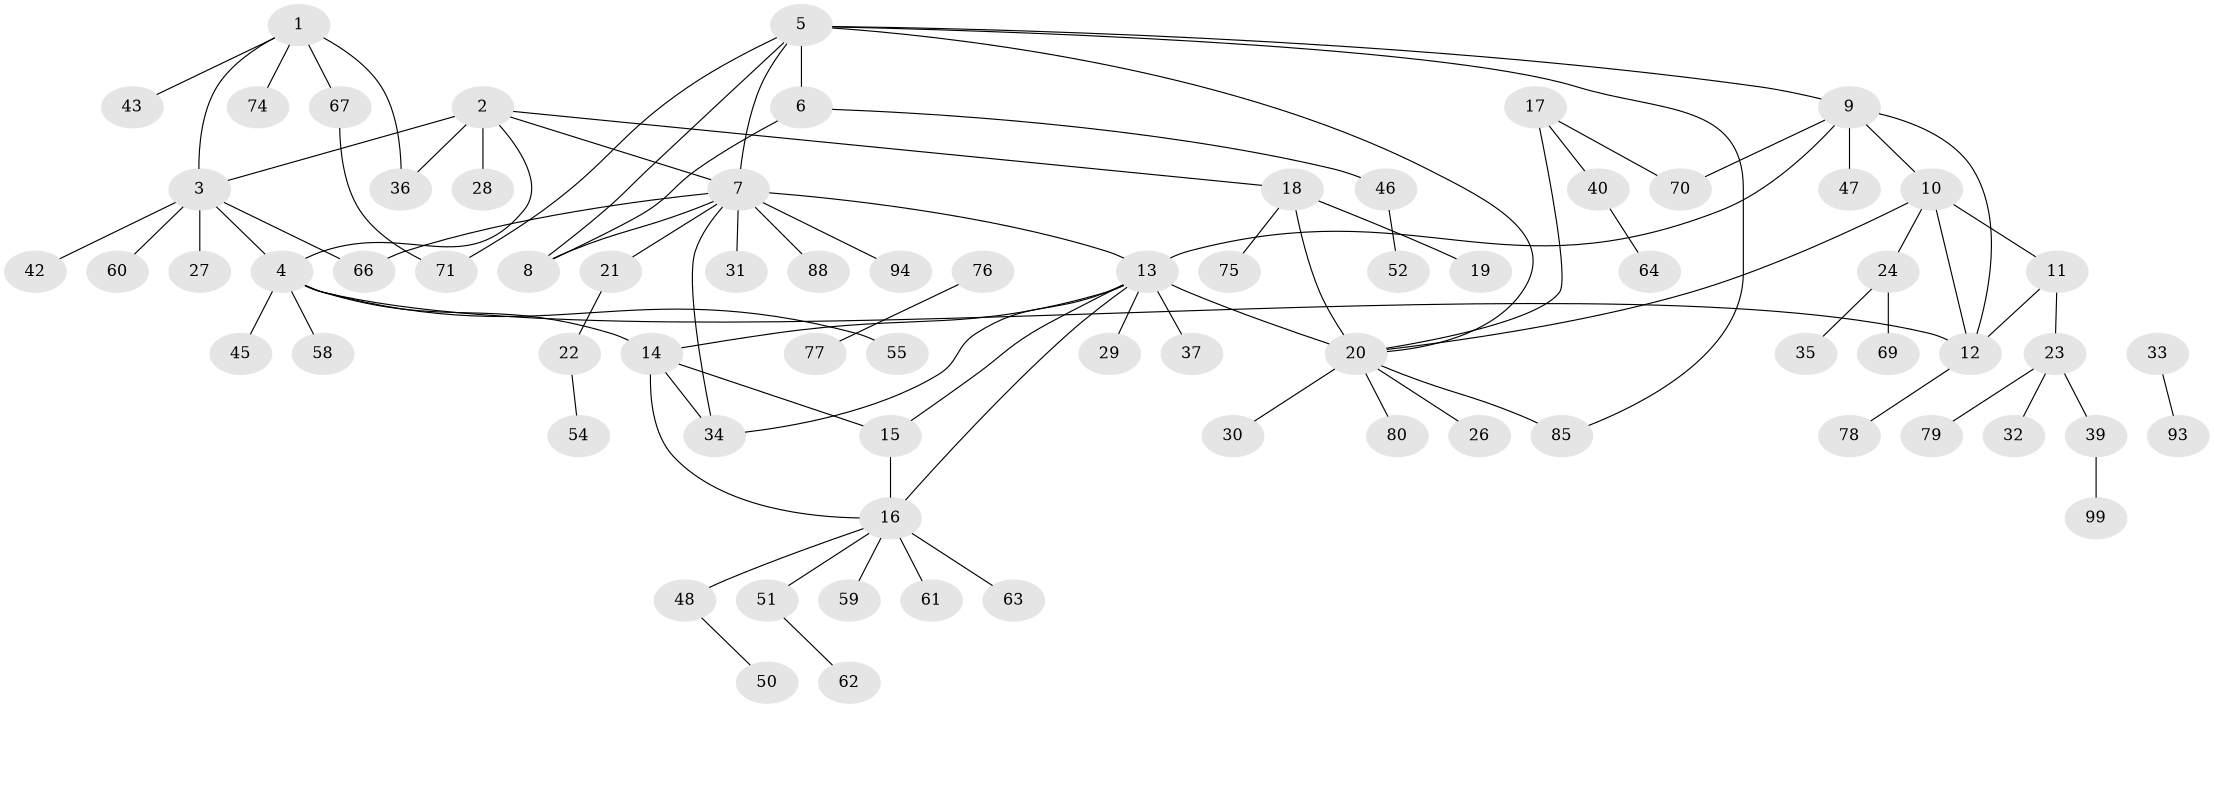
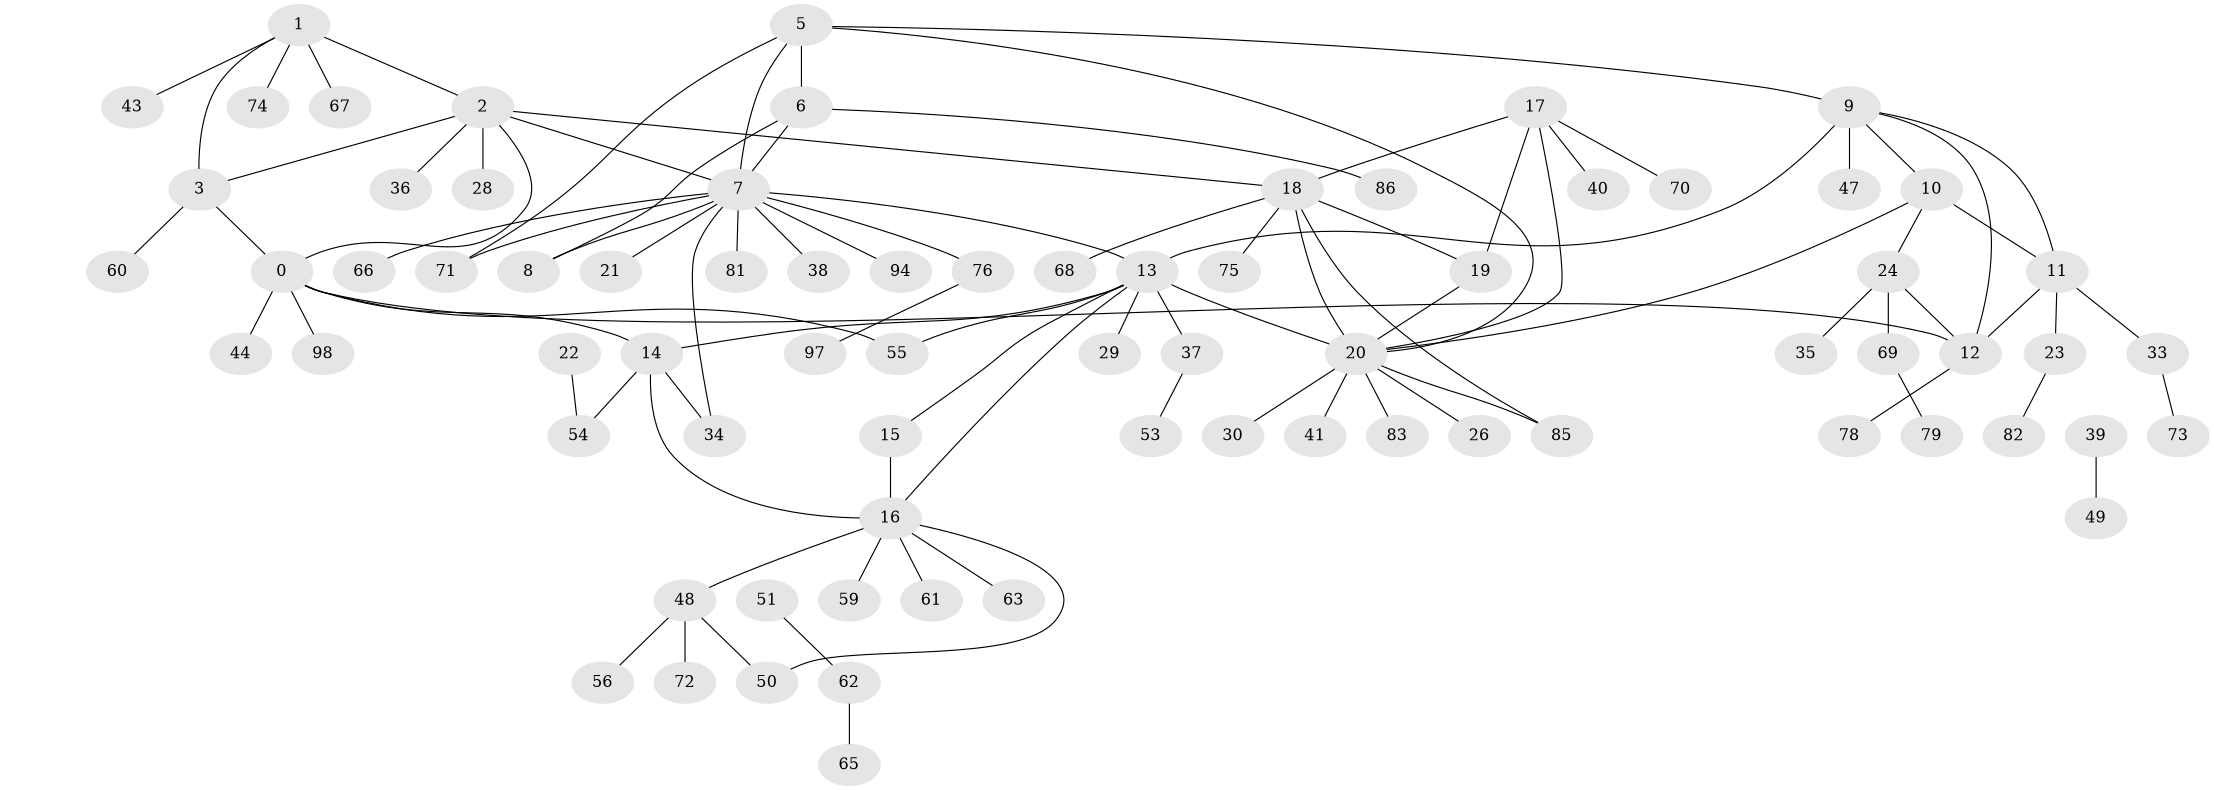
edge "5" -- "85": now "18" -- "85"
edge "1" -- "36": now "1" -- "2"
edge "17" -- "18": added
edge "6" -- "7": added
edge "9" -- "70": now "9" -- "11"
edge "5" -- "8": removed
node "46": label "46" -> "86"
edge "17" -- "19": added
edge "67" -- "71": now "7" -- "71"
edge "7" -- "76": added
edge "3" -- "66": removed
node "42": removed
node "27": removed
node "4": label "4" -> "0"
node "31": label "31" -> "81"
node "88": label "88" -> "38"
node "68": added
node "52": removed
node "64": removed
edge "10" -- "12": now "24" -- "12"
edge "21" -- "22": removed
edge "19" -- "20": added
edge "11" -- "33": added
node "45": label "45" -> "44"
node "58": label "58" -> "98"
node "77": label "77" -> "97"
edge "13" -- "34": now "13" -- "55"
edge "14" -- "15": now "14" -- "54"
edge "23" -- "79": now "69" -- "79"
edge "23" -- "39": removed
node "53": added
node "41": added
node "80": label "80" -> "83"
node "32": label "32" -> "82"
node "93": label "93" -> "73"
node "99": label "99" -> "49"
edge "16" -- "51": now "16" -- "50"
node "56": added
node "72": added
node "65": added
